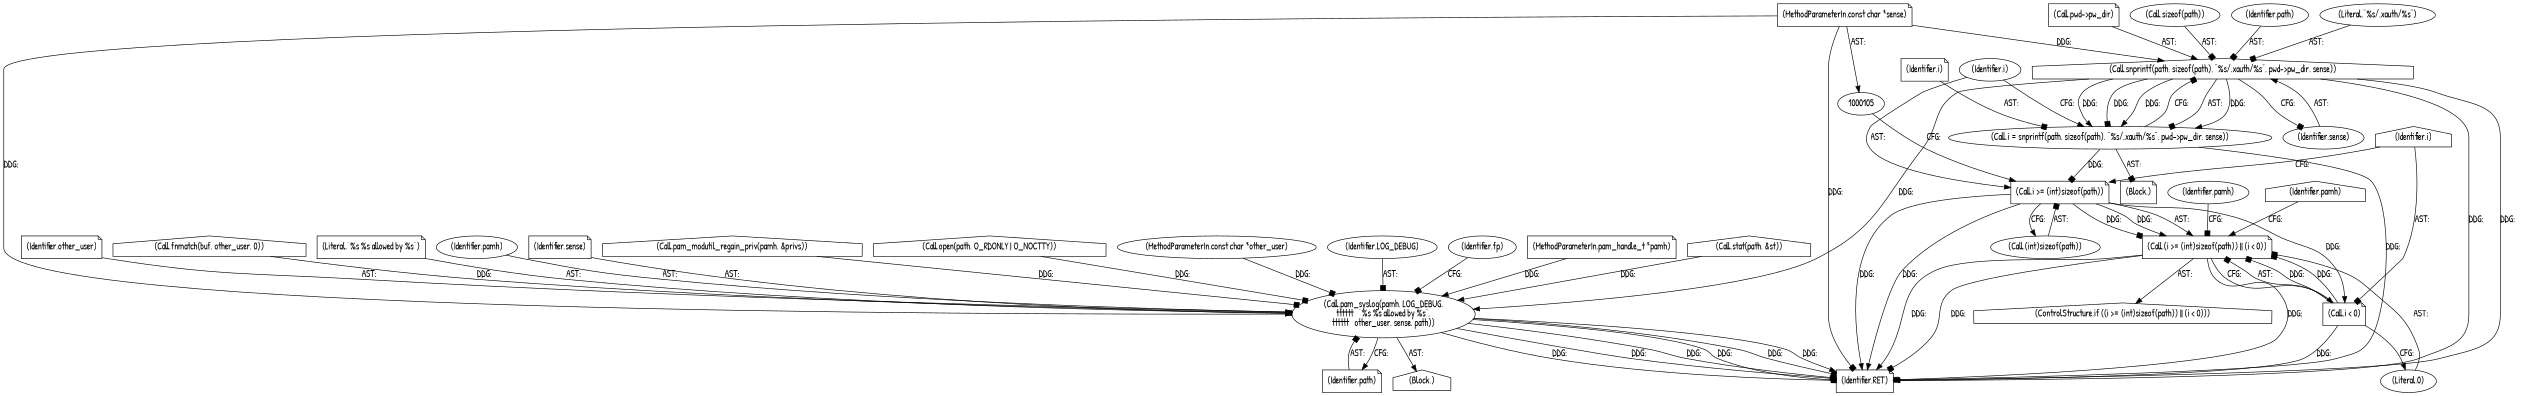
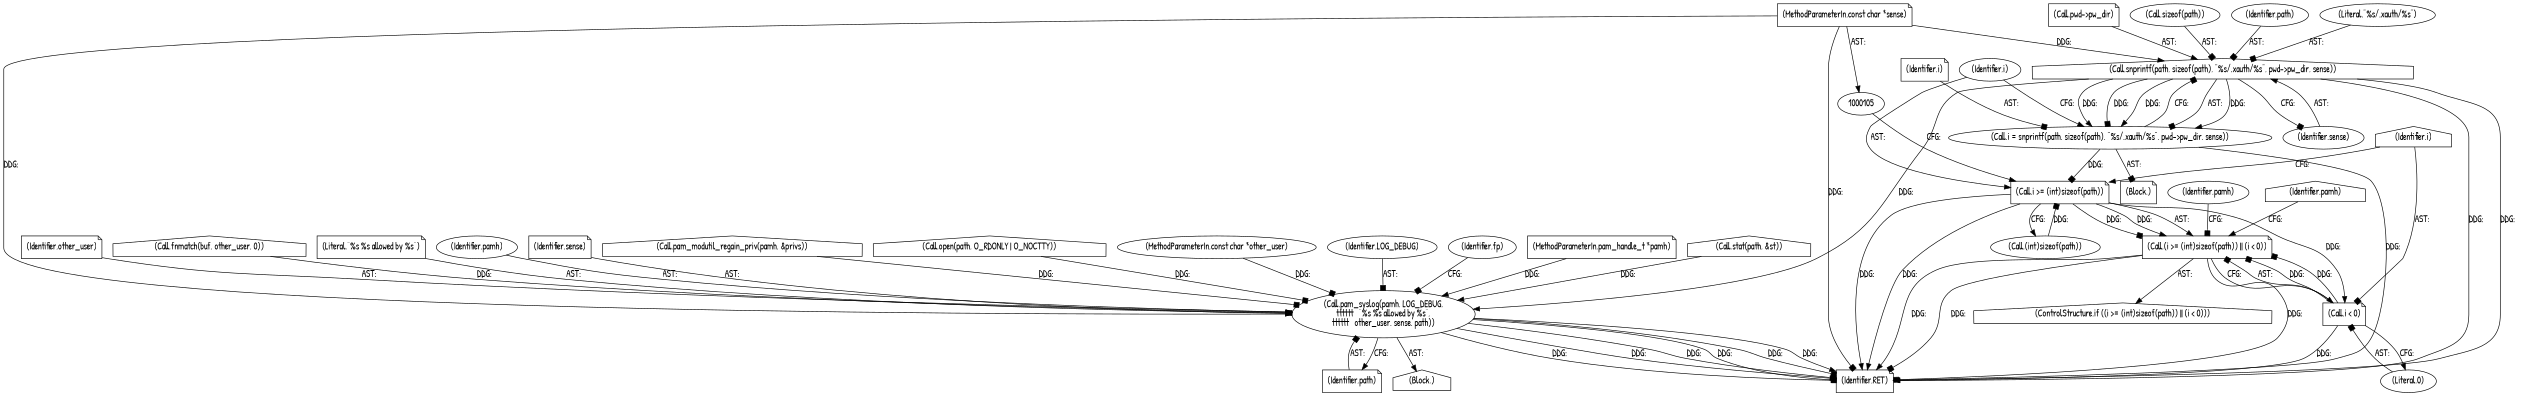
edge "(Call,(int)sizeof(path))" -> "(Call,i >= (int)sizeof(path))": label "AST: " -> "DDG: "
edge "(Literal,0)" -> "(Call,(i >= (int)sizeof(path)) || (i < 0))": now "(Literal,0)" -> "(Call,i < 0)"
